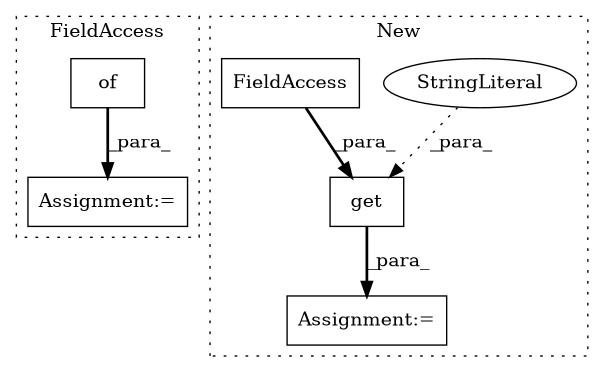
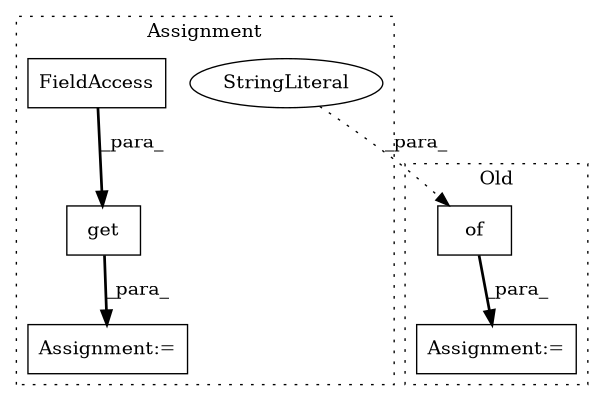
cluster "FieldAccess": label "FieldAccess" -> "Old"
cluster "New": label "New" -> "Assignment"
edge "StringLiteral" -> "get": now "StringLiteral" -> "of"
